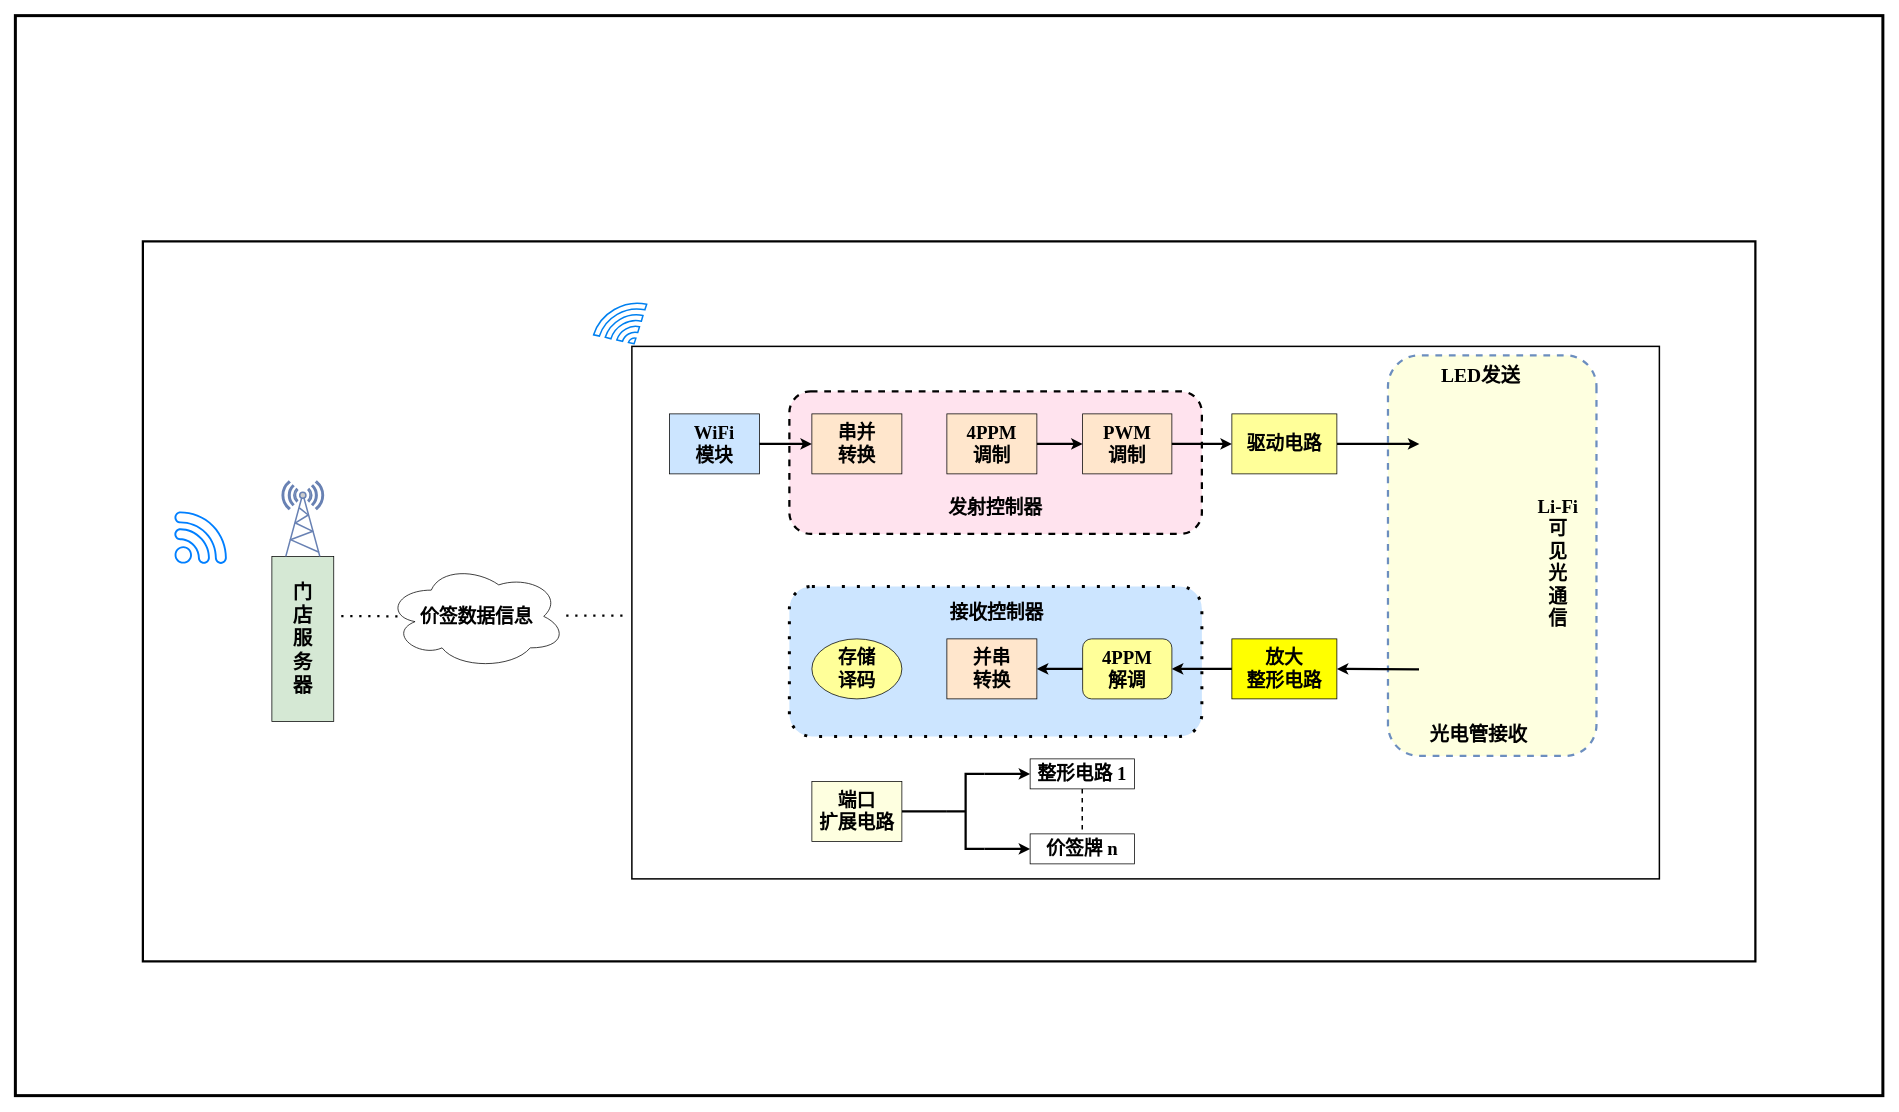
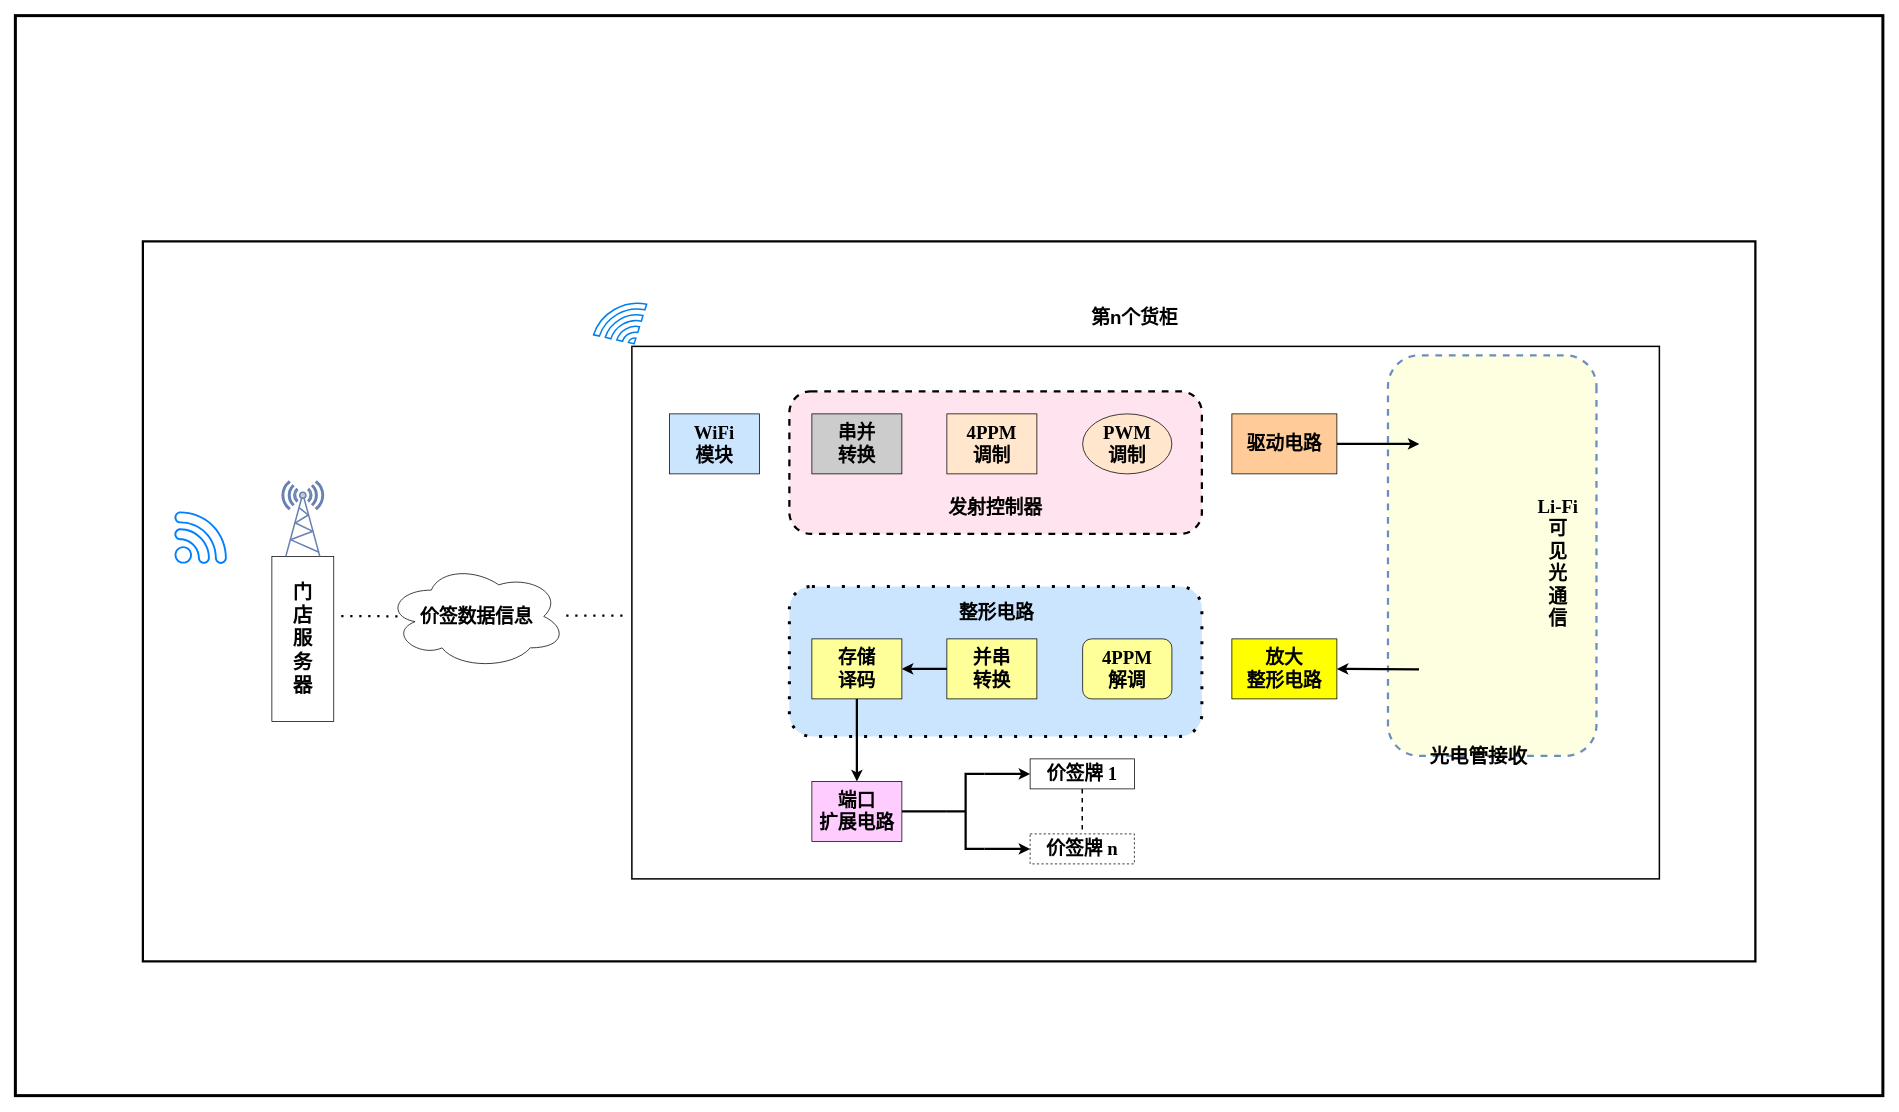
node "第n个货柜": added
node "LED发送": removed
edge "WiFi 模块" -> "串并 转换": removed
node "串并 转换": fillcolor #ffe6cc -> #cccccc
edge "4PPM 调制" -> "PWM 调制": removed
node "PWM 调制": shape rectangle -> ellipse
edge "PWM 调制" -> "驱动电路": removed
node "驱动电路": fillcolor #ffff99 -> #ffcc99
node "接收控制器": label "接收控制器" -> "整形电路"
node "门 店 服 务 器": fillcolor #d5e8d4 -> #ffffff
node "存储 译码": shape ellipse -> rectangle
edge "并串 转换" -> "存储 译码": added
node "并串 转换": fillcolor #ffe6cc -> #ffff99
edge "4PPM 解调" -> "并串 转换": removed
edge "放大 整形电路" -> "4PPM 解调": removed
node "光电管接收": moved (1479, 734) -> (1479, 756)
edge "存储 译码" -> "端口 扩展电路": added
node "整形电路 1": label "整形电路 1" -> "价签牌 1"
node "端口 扩展电路": fillcolor #feffe0 -> #ffccff
node "价签牌 n": style solid -> dashed
